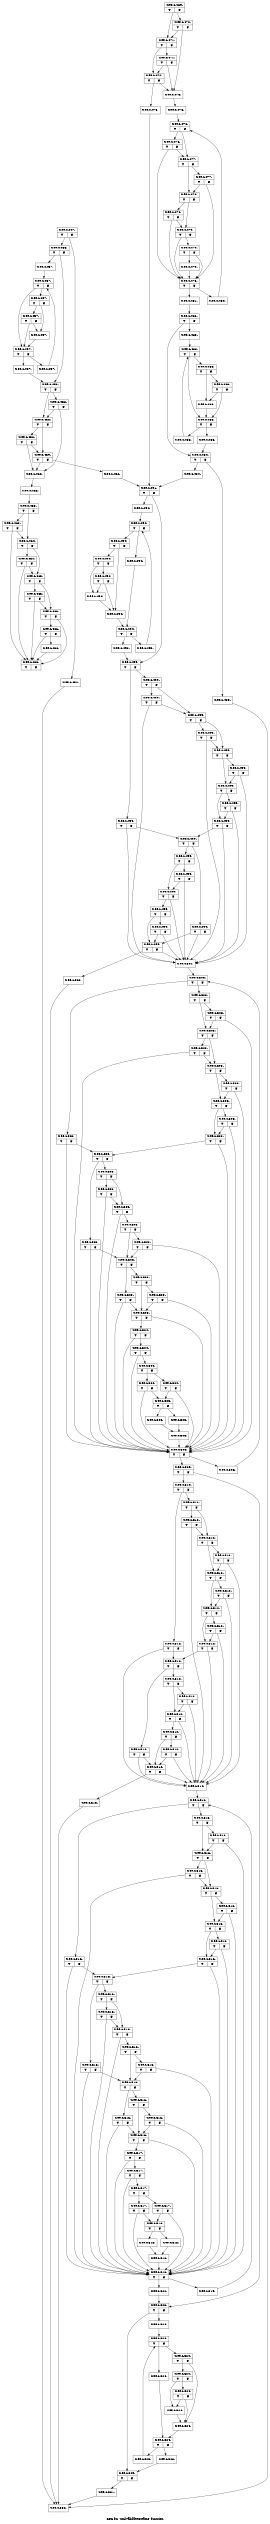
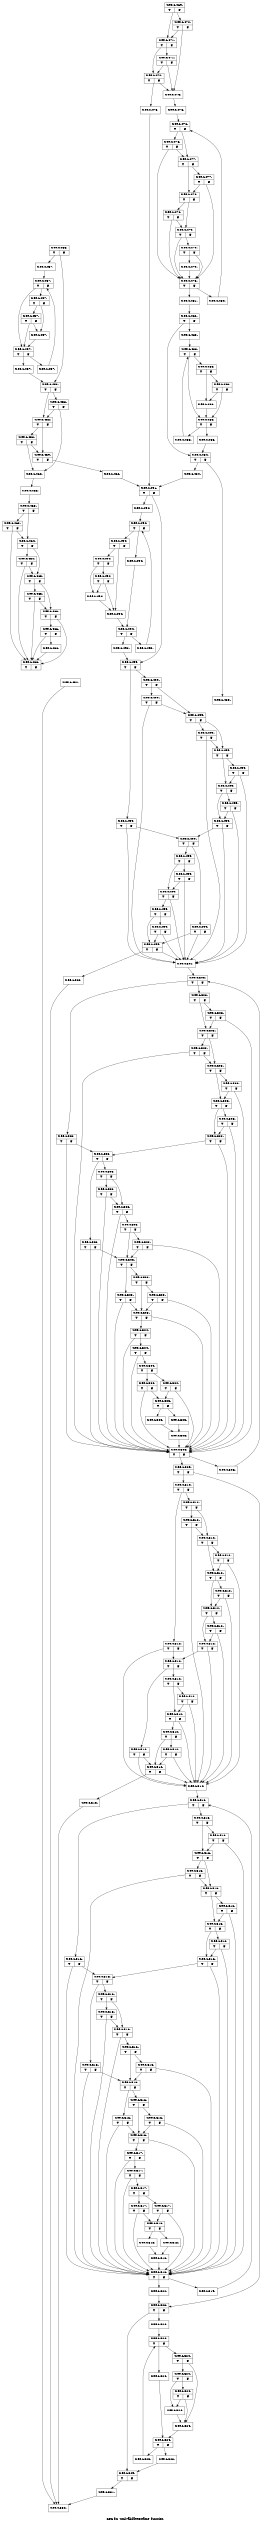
node "tree.c:447:": removed
edge "tree.c:459:" -> "tree.c:460:": removed
edge "tree.c:485:" -> "tree.c:532:": removed
